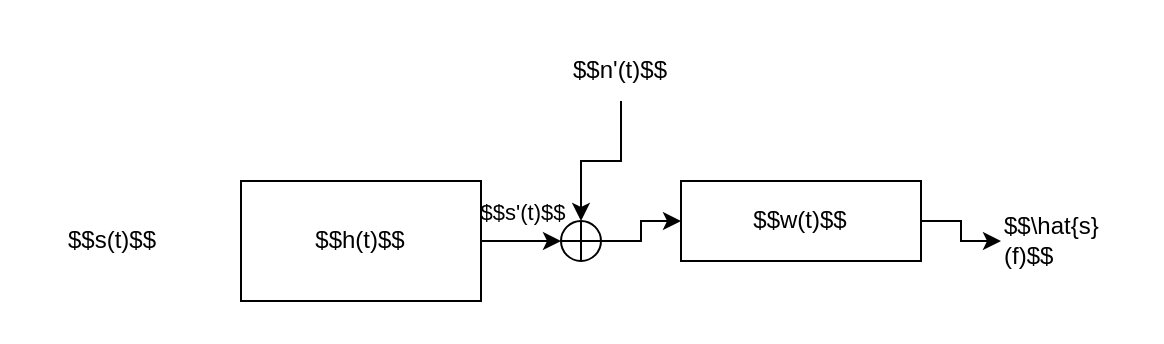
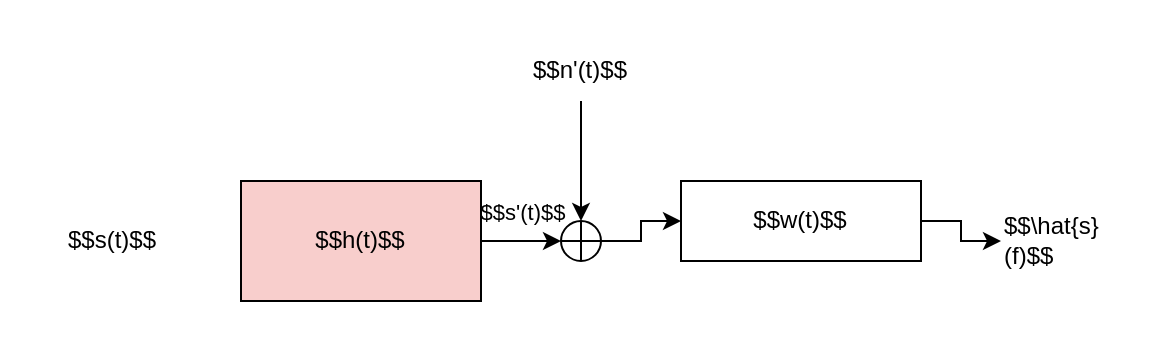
node "$$n'(t)$$": moved (621, 71) -> (581, 71)
node "$$h(t)$$": fillcolor #ffffff -> #f8cecc
